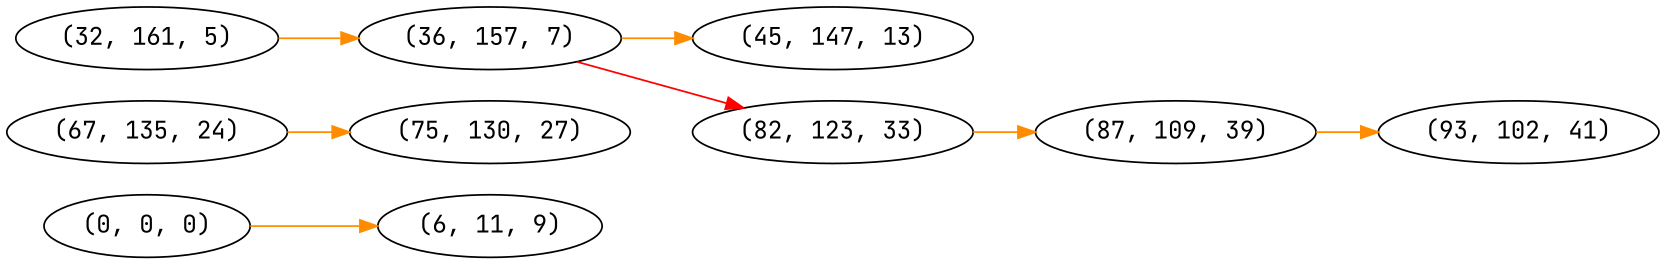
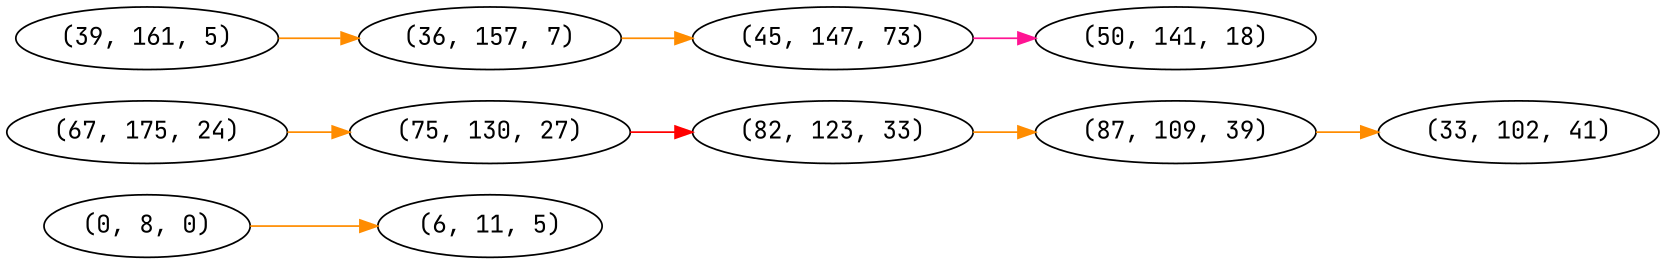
node "(32, 161, 5)": label "(32, 161, 5)" -> "(39, 161, 5)"
node "(45, 147, 13)": label "(45, 147, 13)" -> "(45, 147, 73)"
node "(50, 141, 18)": added
edge "(36, 157, 7)" -> "(82, 123, 33)": now "(75, 130, 27)" -> "(82, 123, 33)"
node "(67, 135, 24)": label "(67, 135, 24)" -> "(67, 175, 24)"
node "(93, 102, 41)": label "(93, 102, 41)" -> "(33, 102, 41)"
node "(0, 0, 0)": label "(0, 0, 0)" -> "(0, 8, 0)"
node "(6, 11, 9)": label "(6, 11, 9)" -> "(6, 11, 5)"
